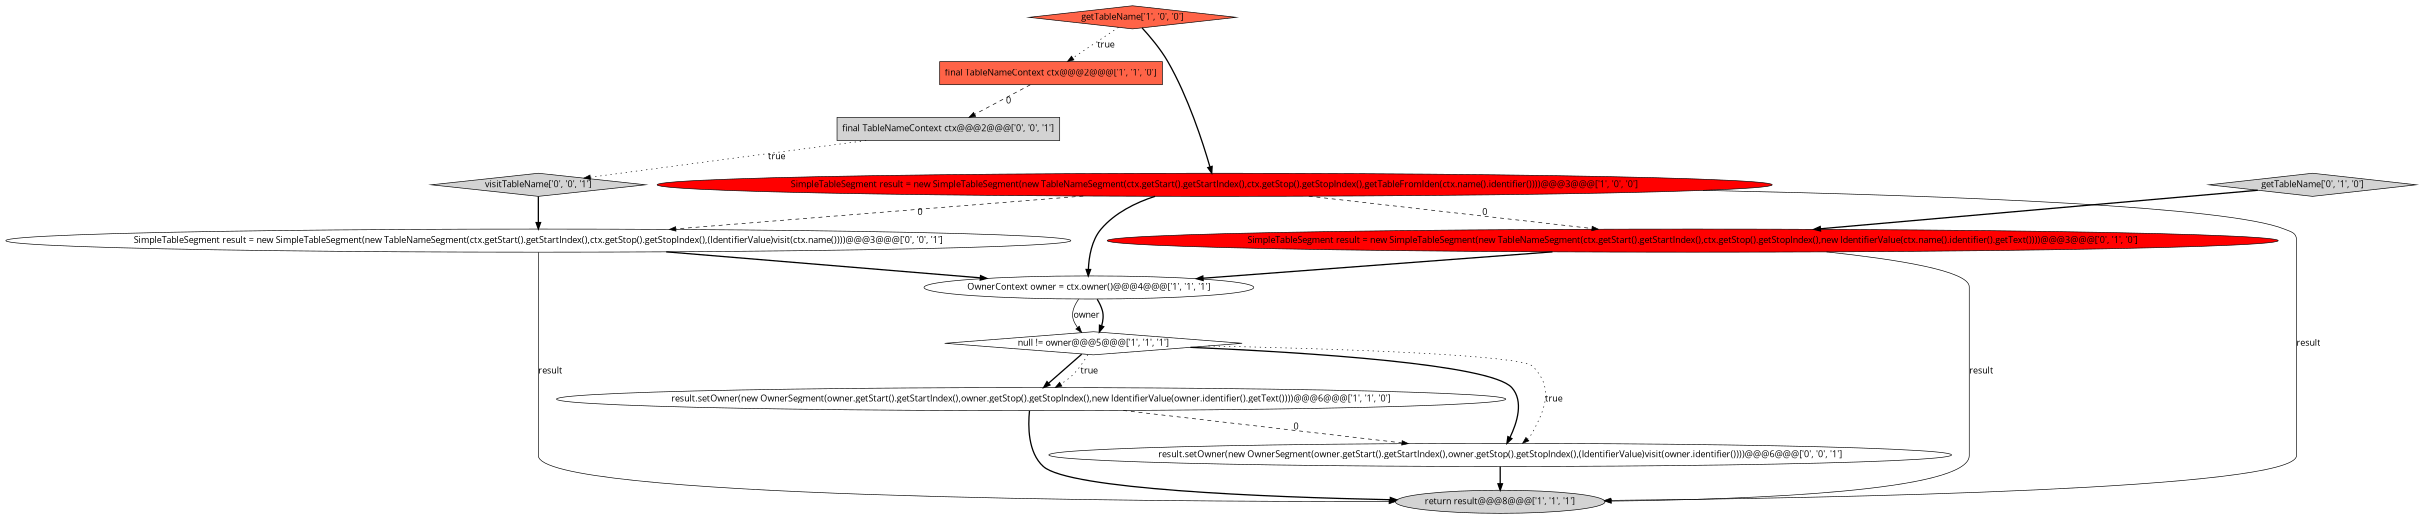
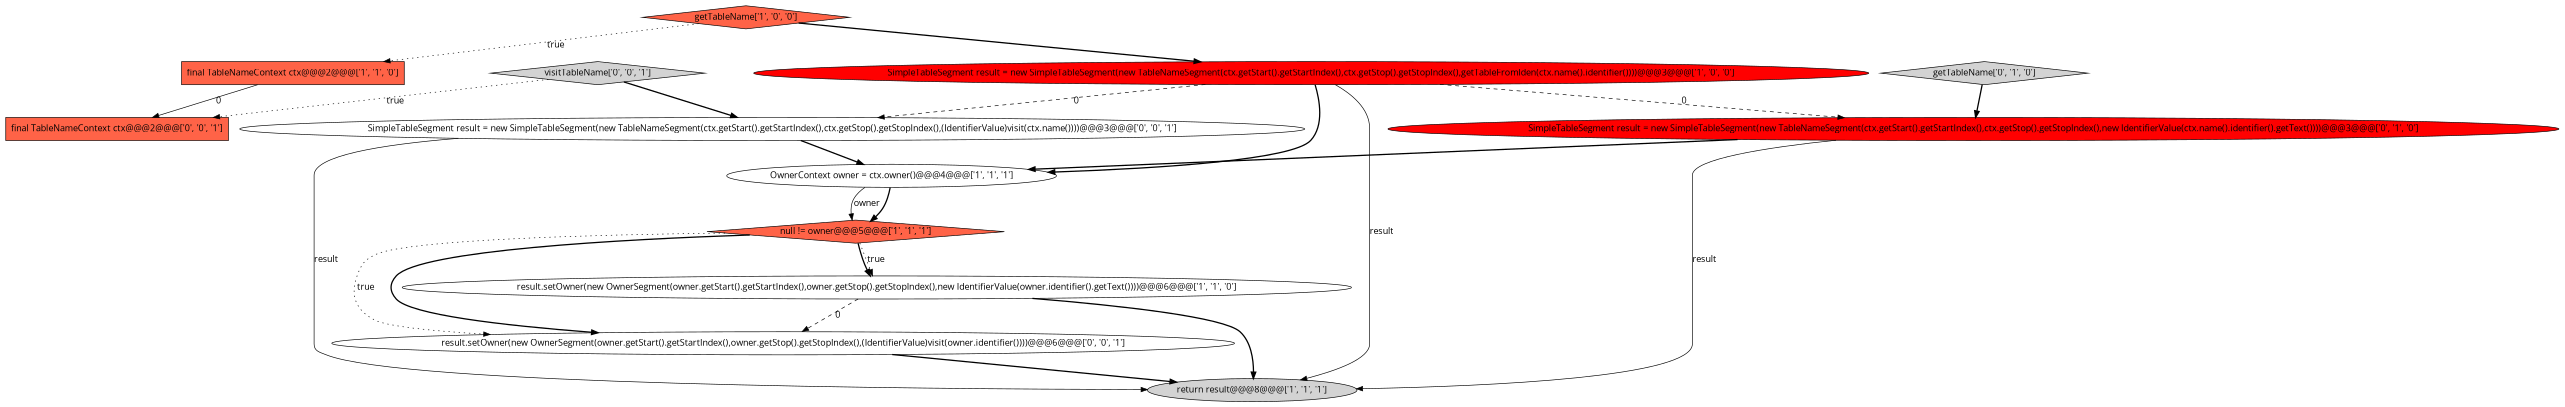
edge "final TableNameContext ctx@@@2@@@['1', '1', '0']" -> "final TableNameContext ctx@@@2@@@['0', '0', '1']": style dashed -> solid
node "final TableNameContext ctx@@@2@@@['0', '0', '1']": fillcolor lightgray -> tomato
edge "final TableNameContext ctx@@@2@@@['0', '0', '1']" -> "visitTableName['0', '0', '1']": reversed
node "null != owner@@@5@@@['1', '1', '1']": fillcolor white -> tomato
